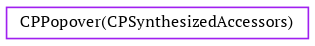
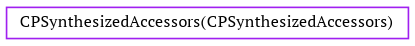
node "CPPopover(CPSynthesizedAccessors)": label "CPPopover(CPSynthesizedAccessors)" -> "CPSynthesizedAccessors(CPSynthesizedAccessors)"
